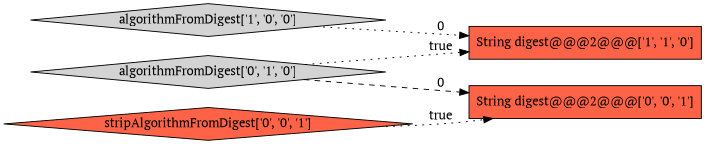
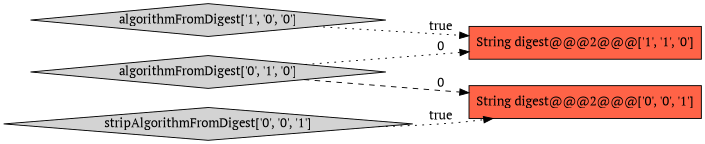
edge "algorithmFromDigest['1', '0', '0']" -> "String digest@@@2@@@['1', '1', '0']": label "0" -> "true"
edge "algorithmFromDigest['0', '1', '0']" -> "String digest@@@2@@@['1', '1', '0']": label "true" -> "0"
node "stripAlgorithmFromDigest['0', '0', '1']": fillcolor tomato -> lightgray
